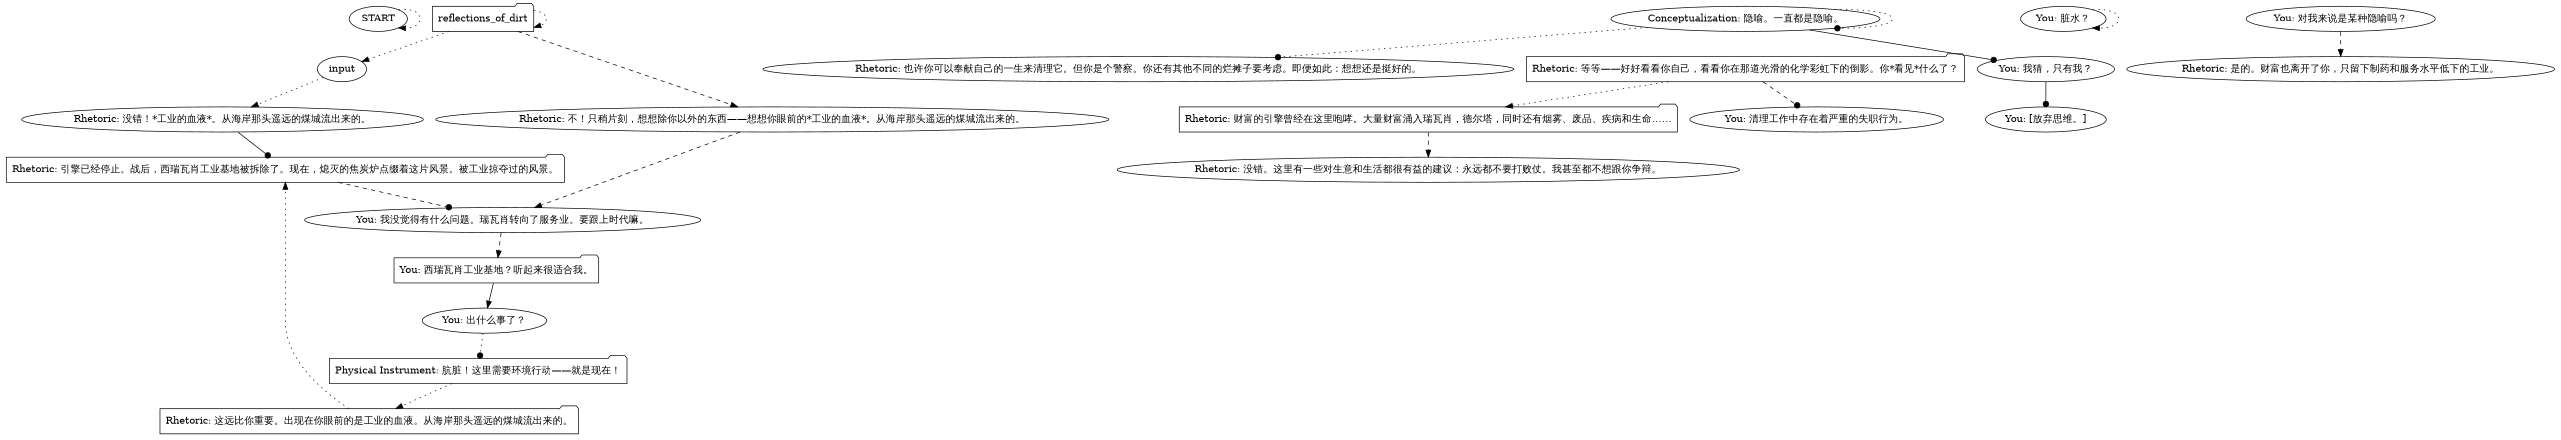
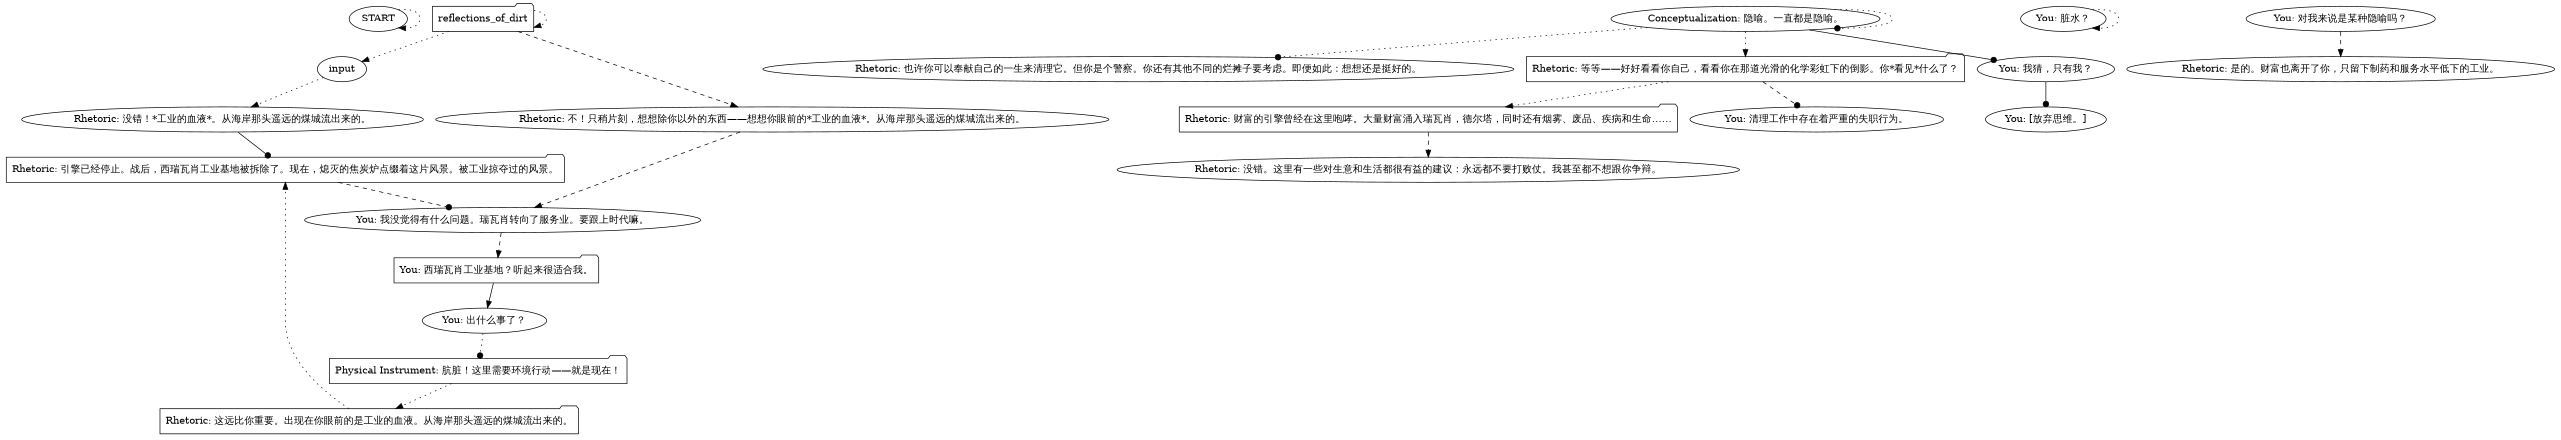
edge "Conceptualization: 隐喻。一直都是隐喻。" -> "Rhetoric: 等等——好好看看你自己，看看你在那道光滑的化学彩虹下的倒影。你*看见*什么了？": added
